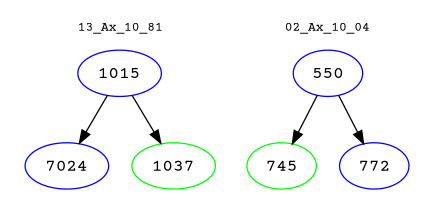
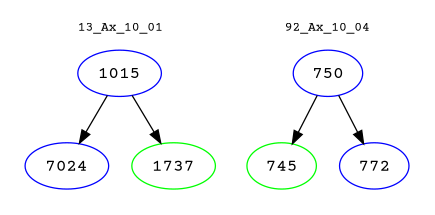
cluster "13_Ax_10_81": label "13_Ax_10_81" -> "13_Ax_10_01"
cluster "02_Ax_10_04": label "02_Ax_10_04" -> "92_Ax_10_04"
node "550": label "550" -> "750"
node "1037": label "1037" -> "1737"
